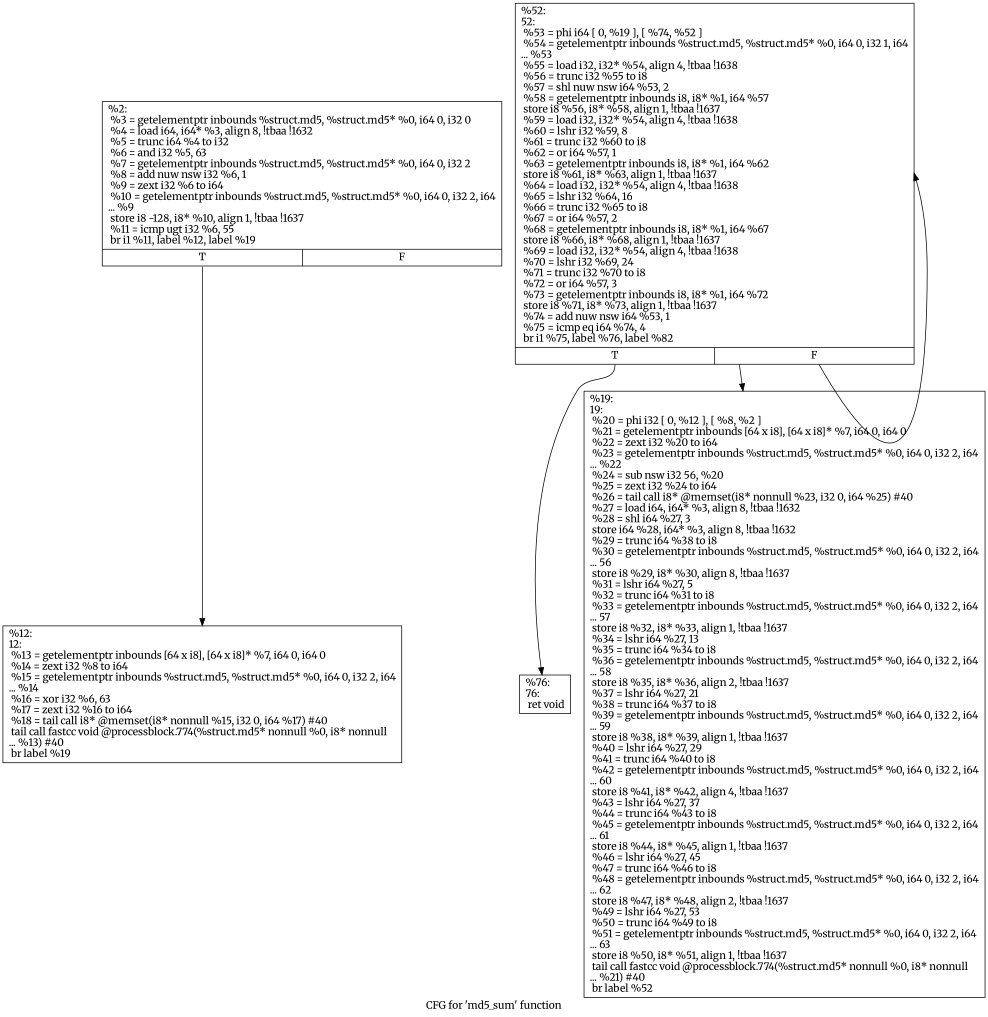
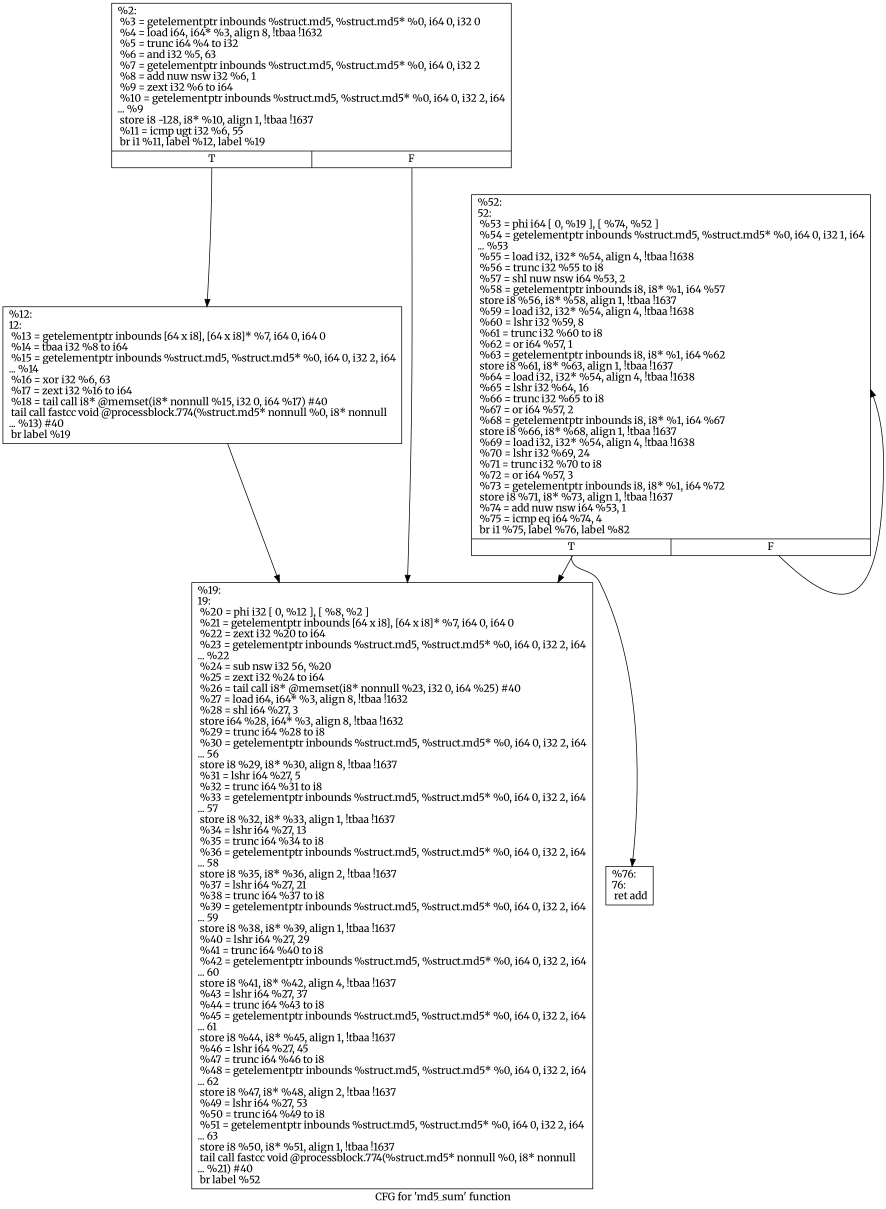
edge "%2:" -> "%19:": added
edge "%12:" -> "%19:": added
node "%19:": text "%29 = trunc i64 %38 to i8" -> "%29 = trunc i64 %28 to i8"
node "%12:": text "%14 = zext i32 %8 to i64" -> "%14 = tbaa i32 %8 to i64"
node "%76:": text "ret void" -> "ret add"
